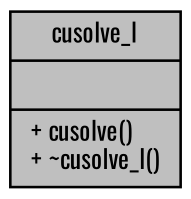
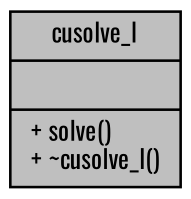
node "cusolve_l": text "+ cusolve()" -> "+ solve()"
